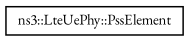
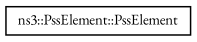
node "ns3::LteUePhy::PssElement": label "ns3::LteUePhy::PssElement" -> "ns3::PssElement::PssElement"
